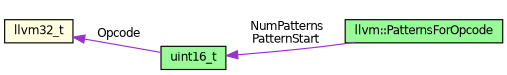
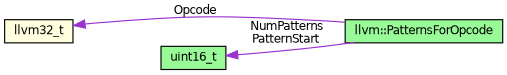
edge "uint16_t" -> "llvm32_t": now "llvm::PatternsForOpcode" -> "llvm32_t"
